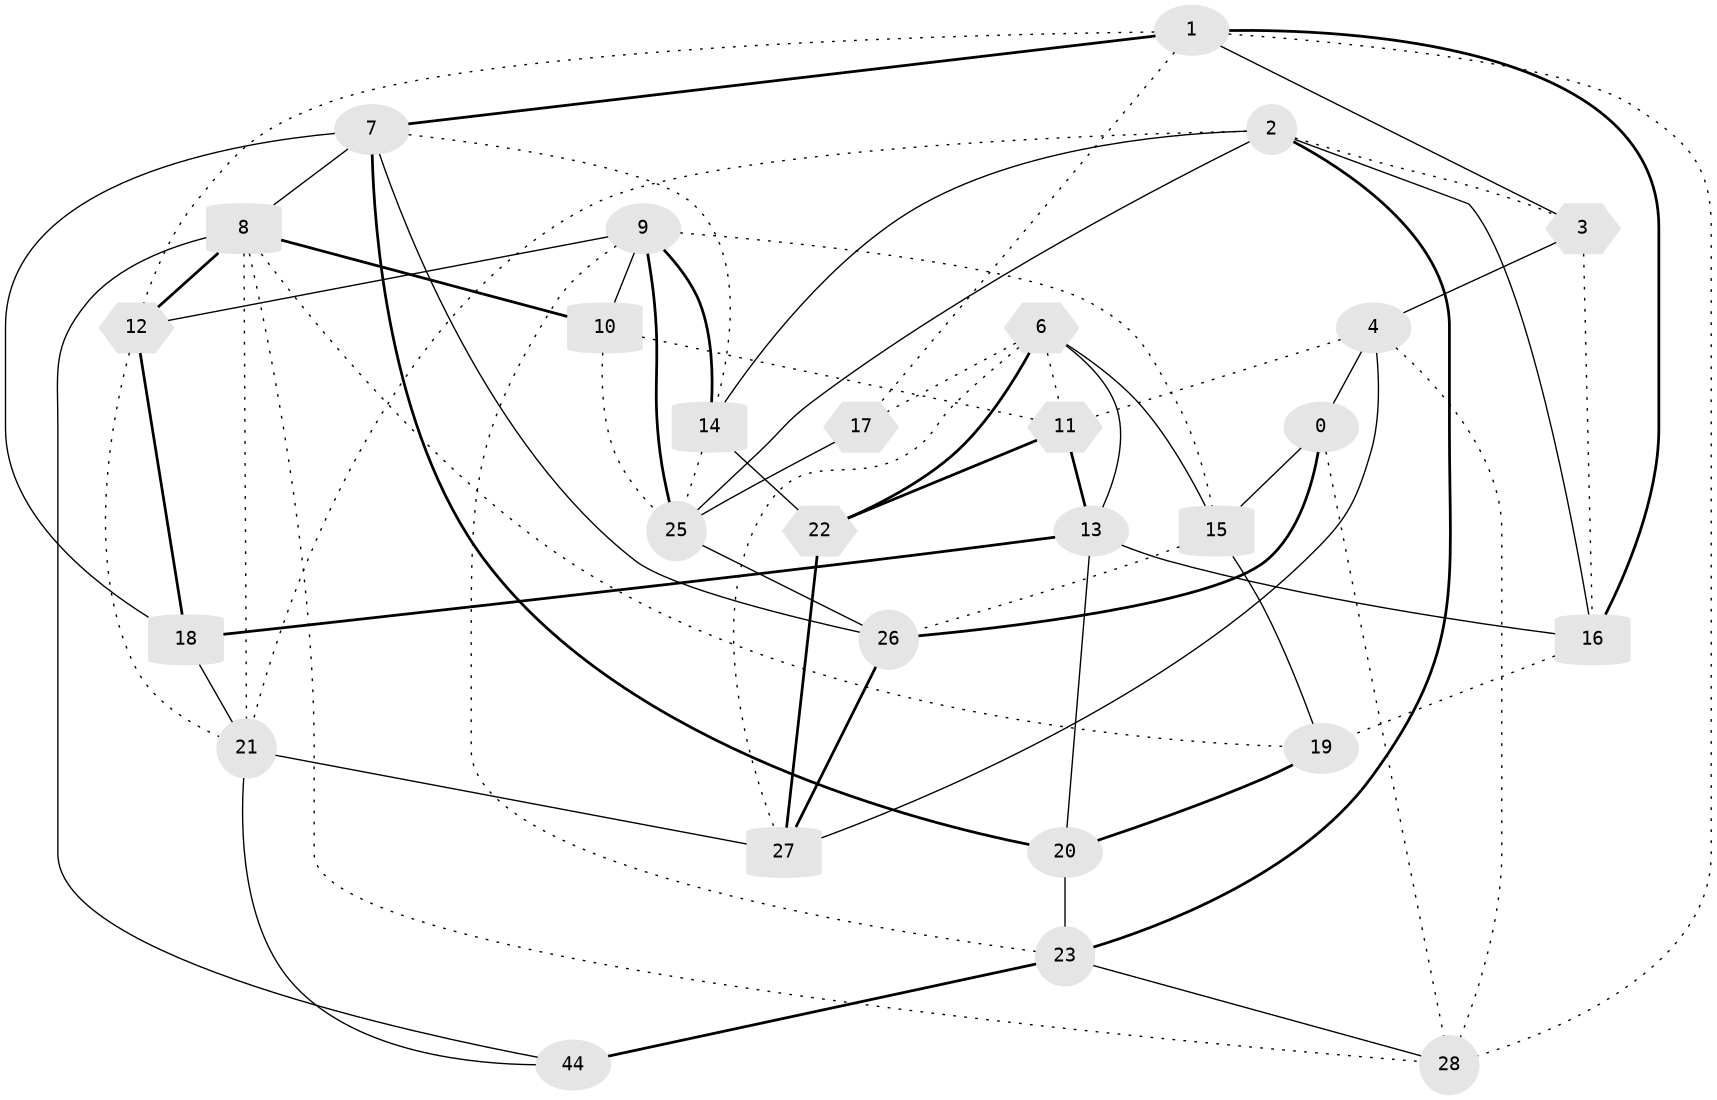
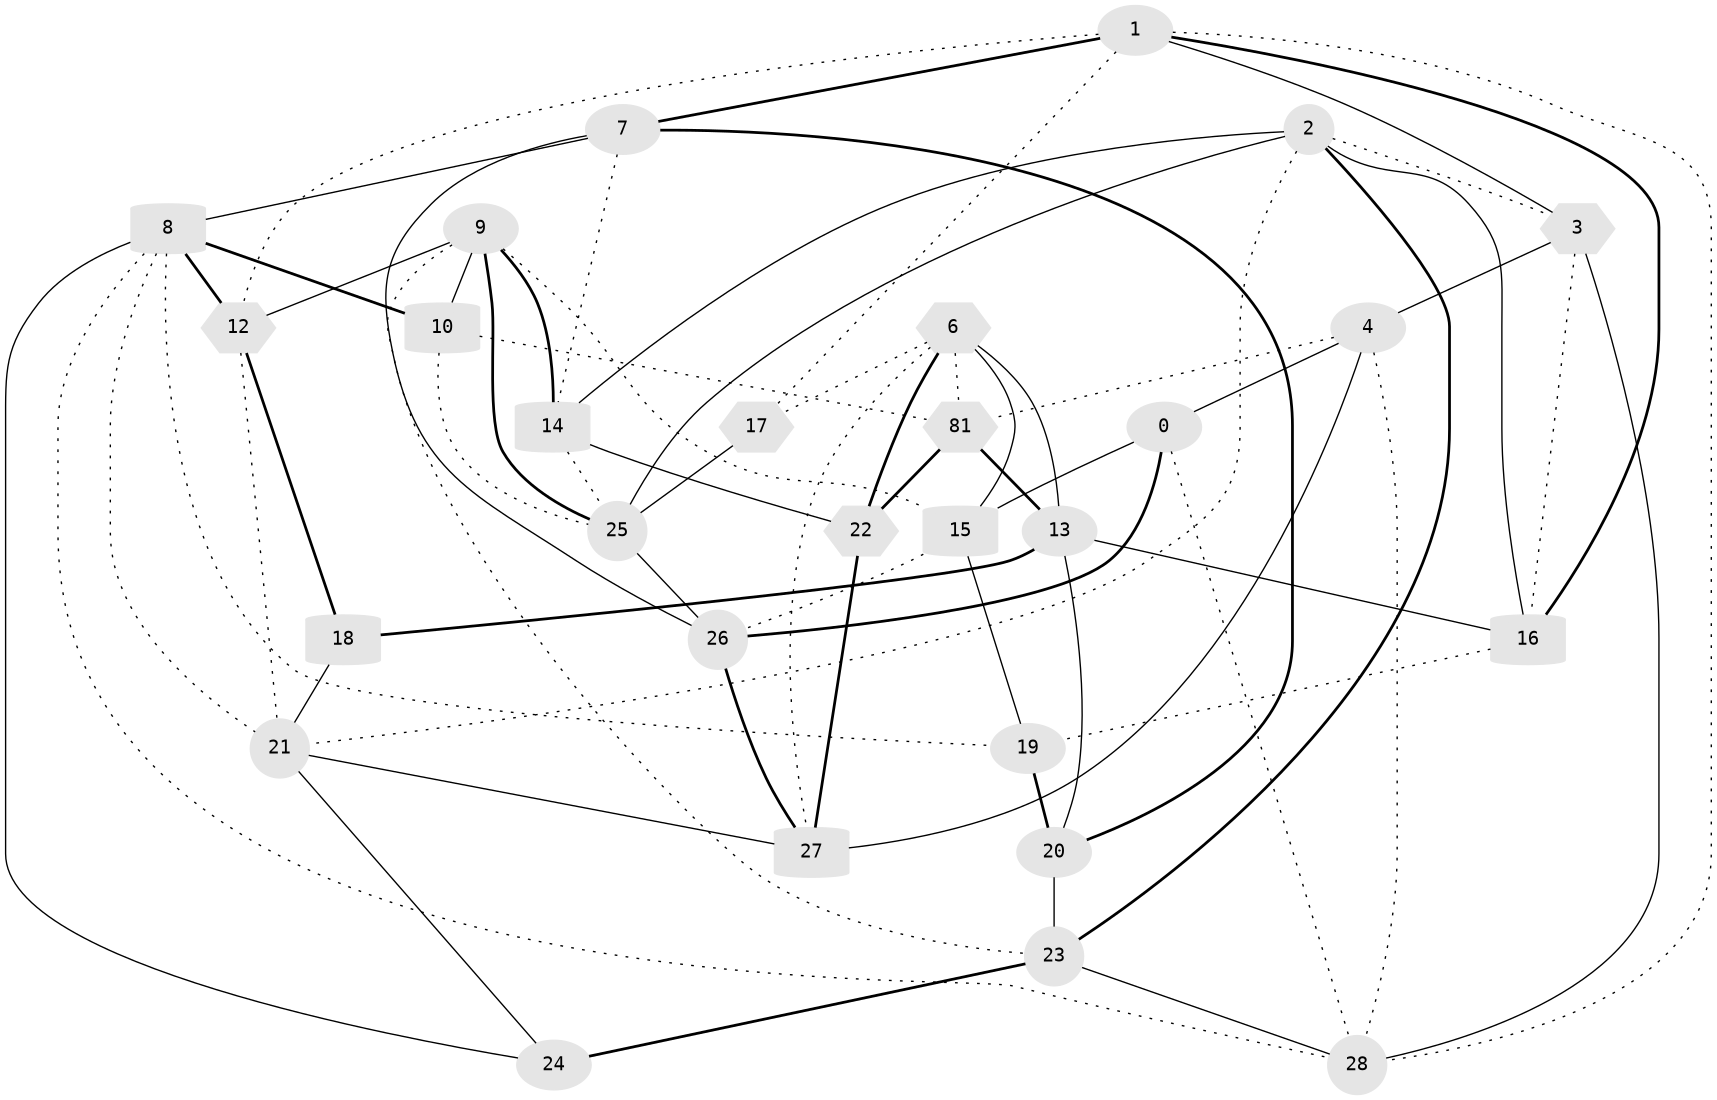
edge "7" -- "18": removed
node "11": label "11" -> "81"
edge "3" -- "28": added
node "44": label "44" -> "24"
